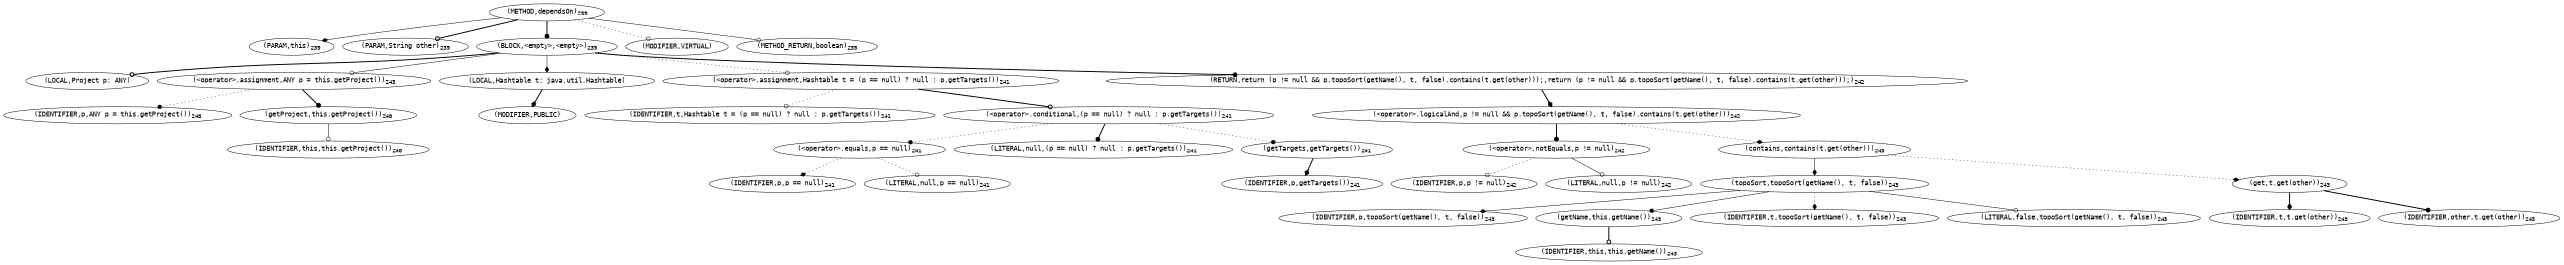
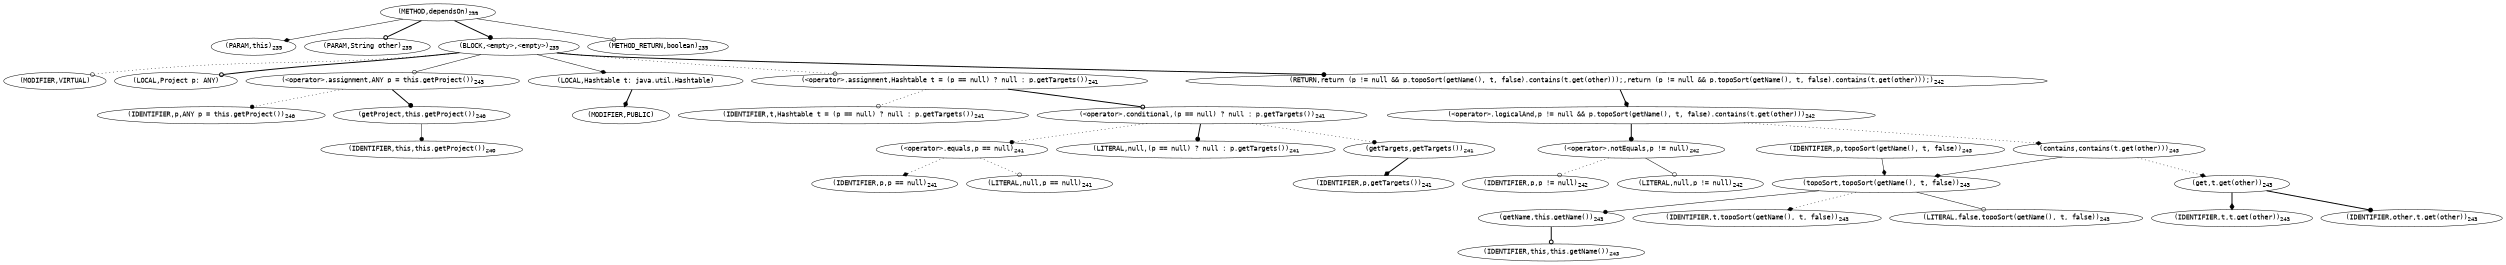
edge "(METHOD,dependsOn)" -> "(MODIFIER,VIRTUAL)": now "(BLOCK,<empty>,<empty>)" -> "(MODIFIER,VIRTUAL)"
edge "(getProject,this.getProject())" -> "(IDENTIFIER,this,this.getProject())": arrowhead odot -> dot
edge "(topoSort,topoSort(getName(), t, false))" -> "(IDENTIFIER,p,topoSort(getName(), t, false))": reversed
